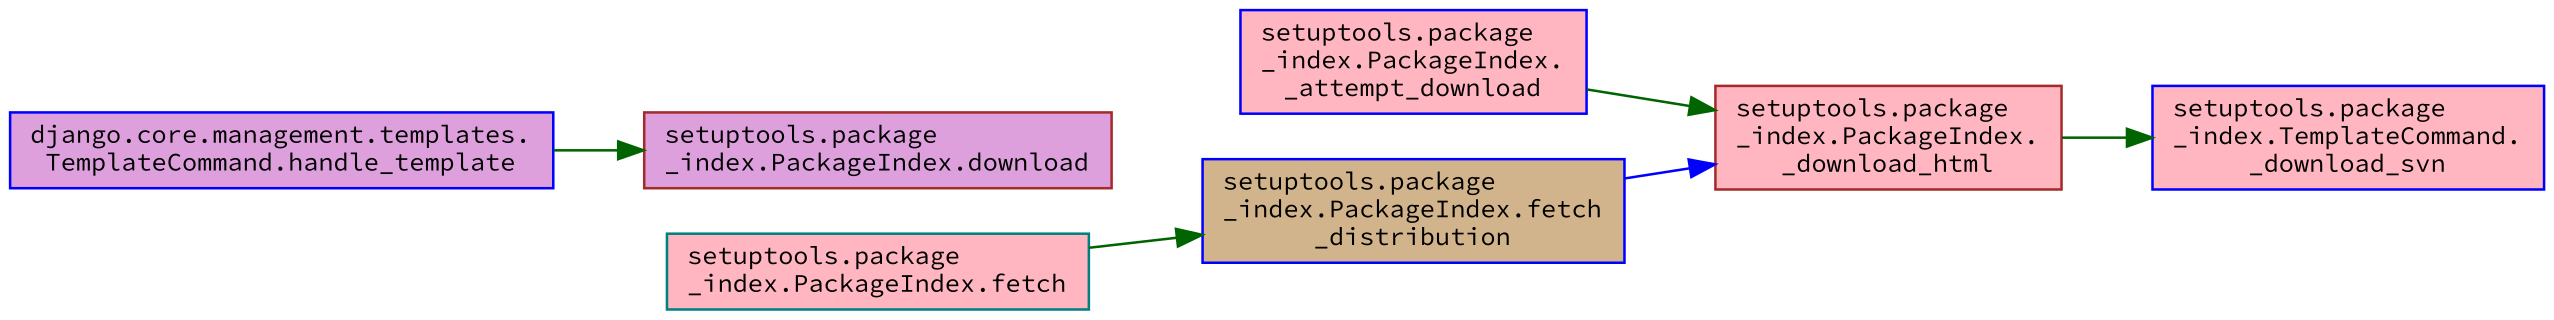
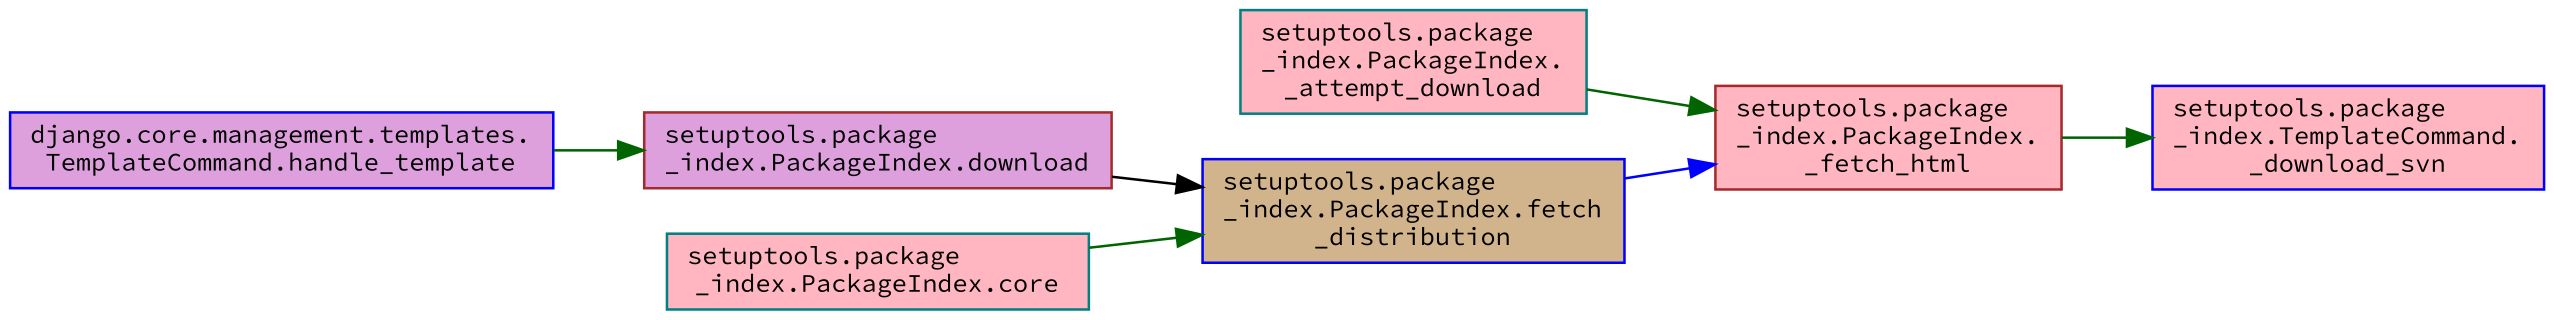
node "setuptools.package _index.PackageIndex. _attempt_download": color blue -> teal
node "setuptools.package _index.PackageIndex. _download_html": label "setuptools.package _index.PackageIndex. _download_html" -> "setuptools.package _index.PackageIndex. _fetch_html"
edge "setuptools.package _index.PackageIndex.download" -> "setuptools.package _index.PackageIndex.fetch _distribution": added
node "setuptools.package _index.PackageIndex.fetch": label "setuptools.package _index.PackageIndex.fetch" -> "setuptools.package _index.PackageIndex.core"
